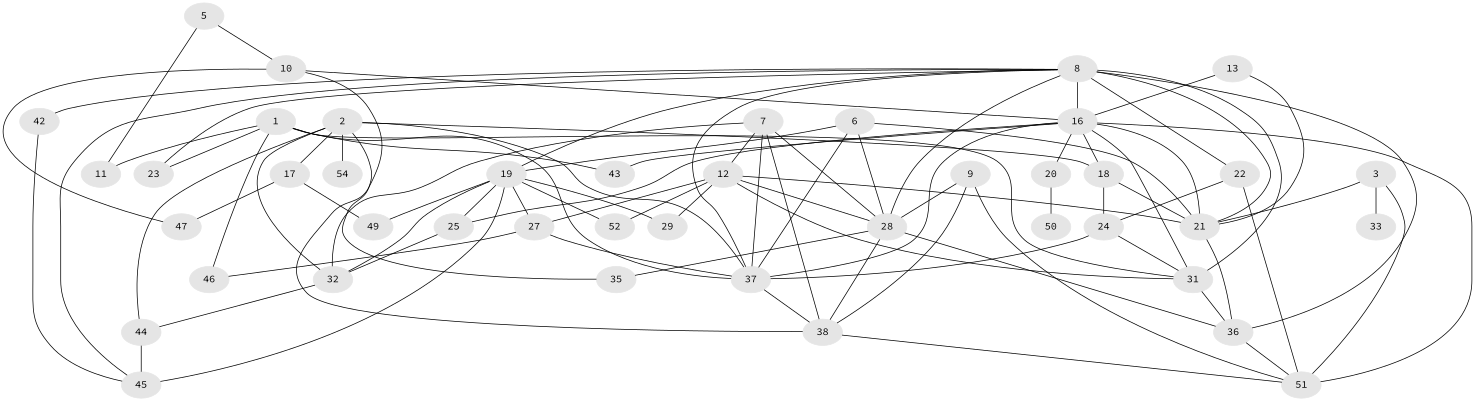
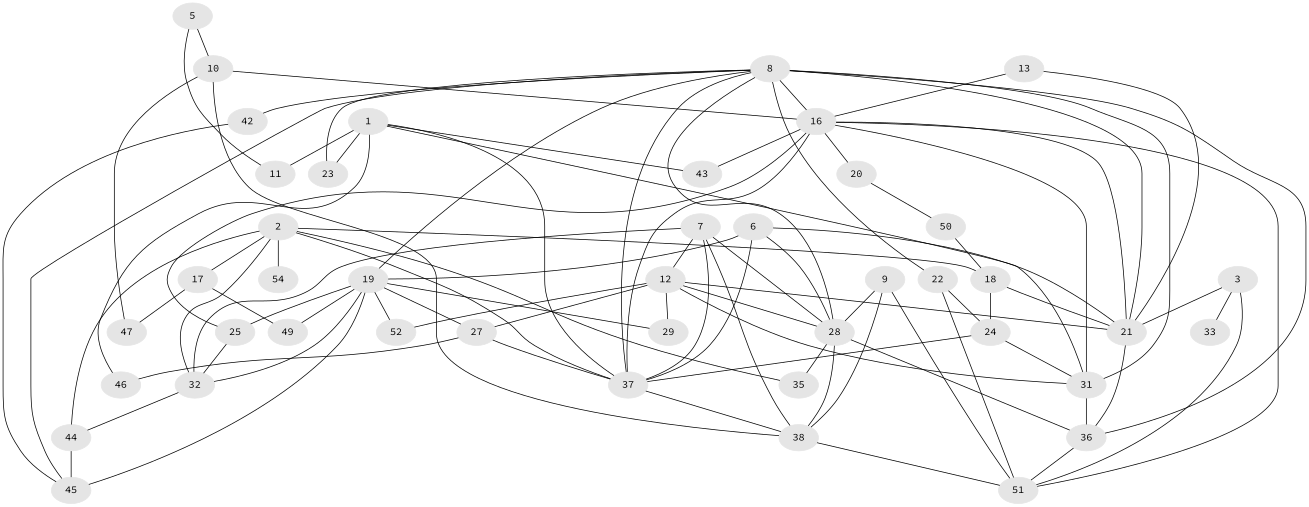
edge "16" -- "18": now "50" -- "18"
